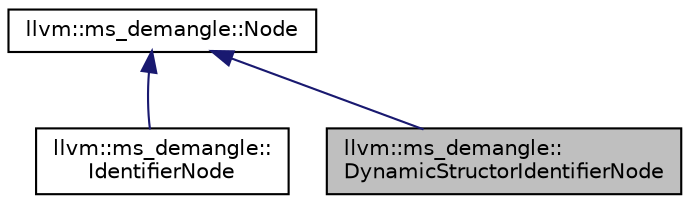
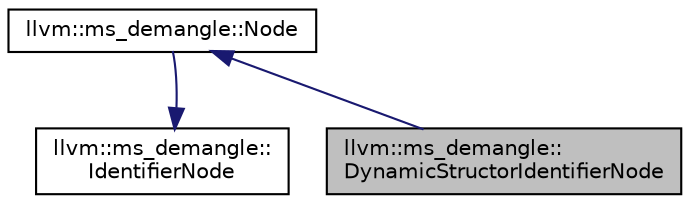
edge "llvm::ms_demangle:: IdentifierNode" -> "llvm::ms_demangle::Node": reversed
